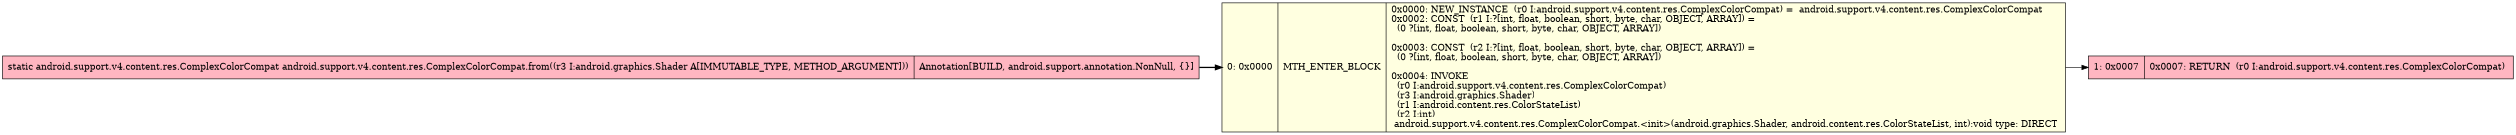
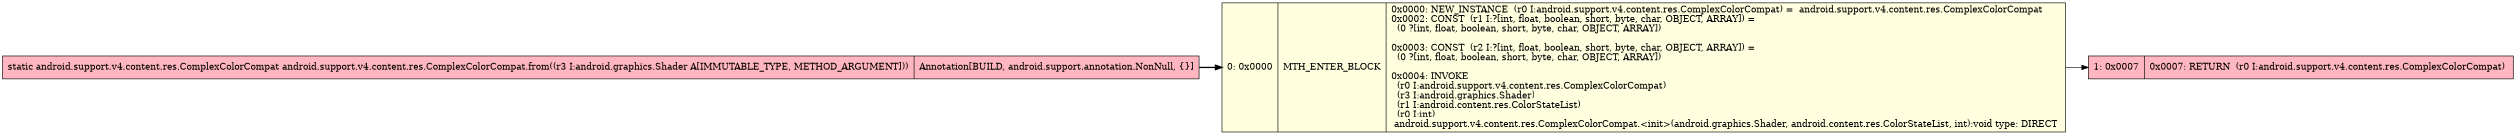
node "0: 0x0000": text "(r2 I:int)" -> "(r0 I:int)"
